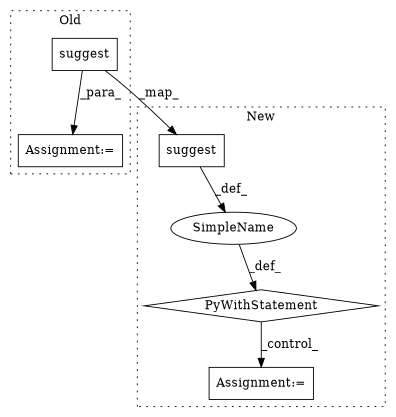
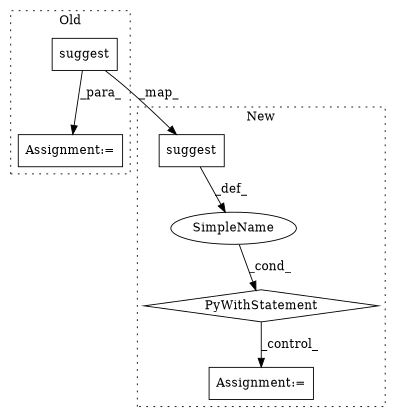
edge "SimpleName" -> "PyWithStatement": label "_def_" -> "_cond_"
